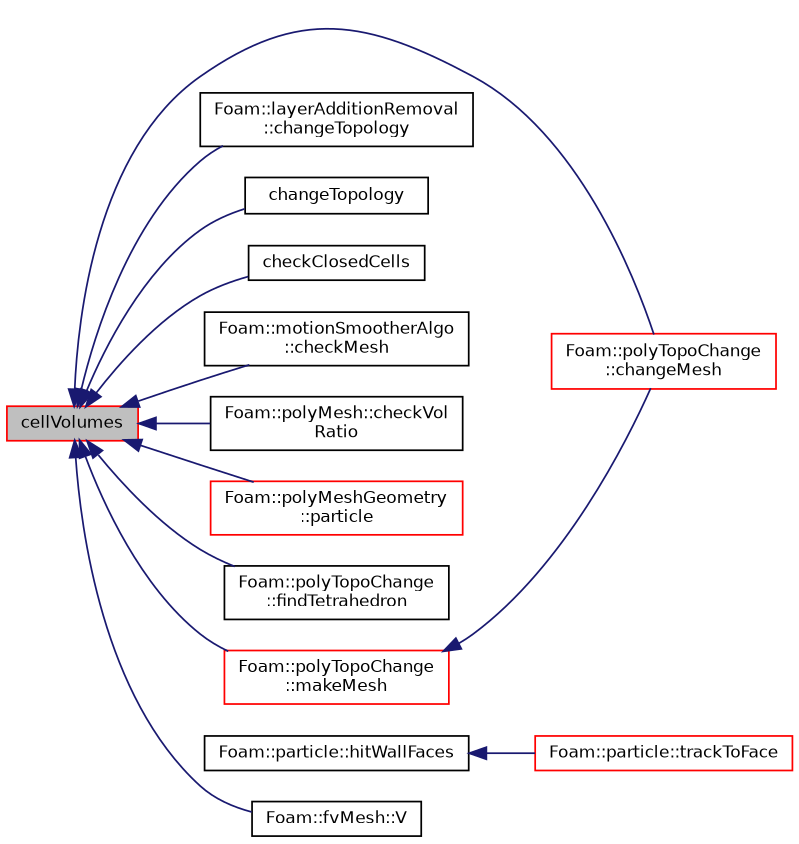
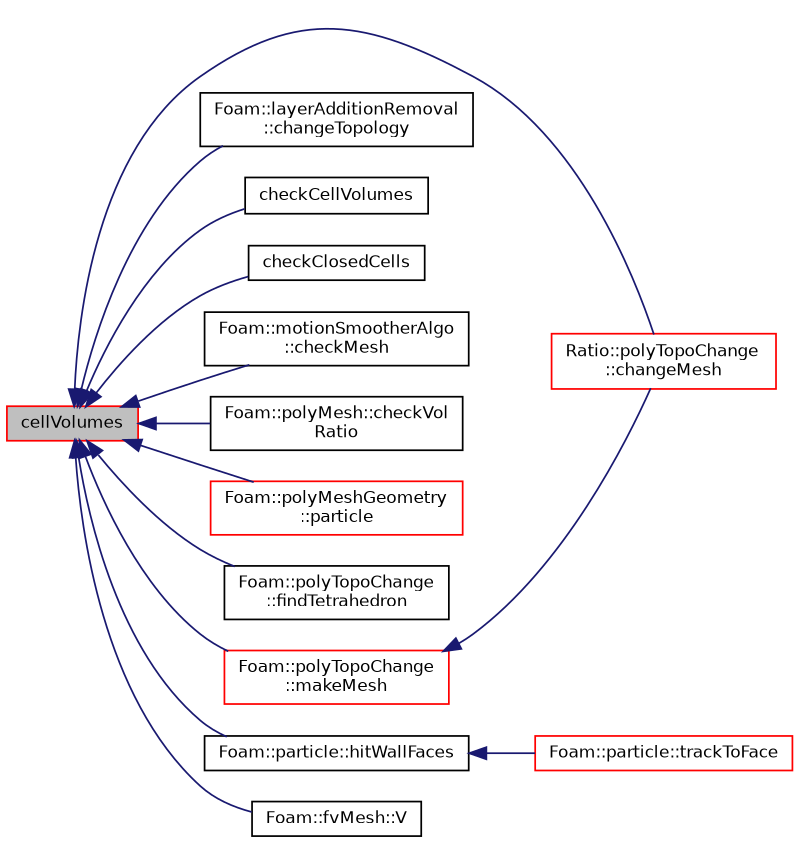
node "changeTopology": label "changeTopology" -> "checkCellVolumes"
node "Foam::polyTopoChange ::changeMesh": label "Foam::polyTopoChange ::changeMesh" -> "Ratio::polyTopoChange ::changeMesh"
edge "Foam::particle::hitWallFaces" -> "cellVolumes": added
